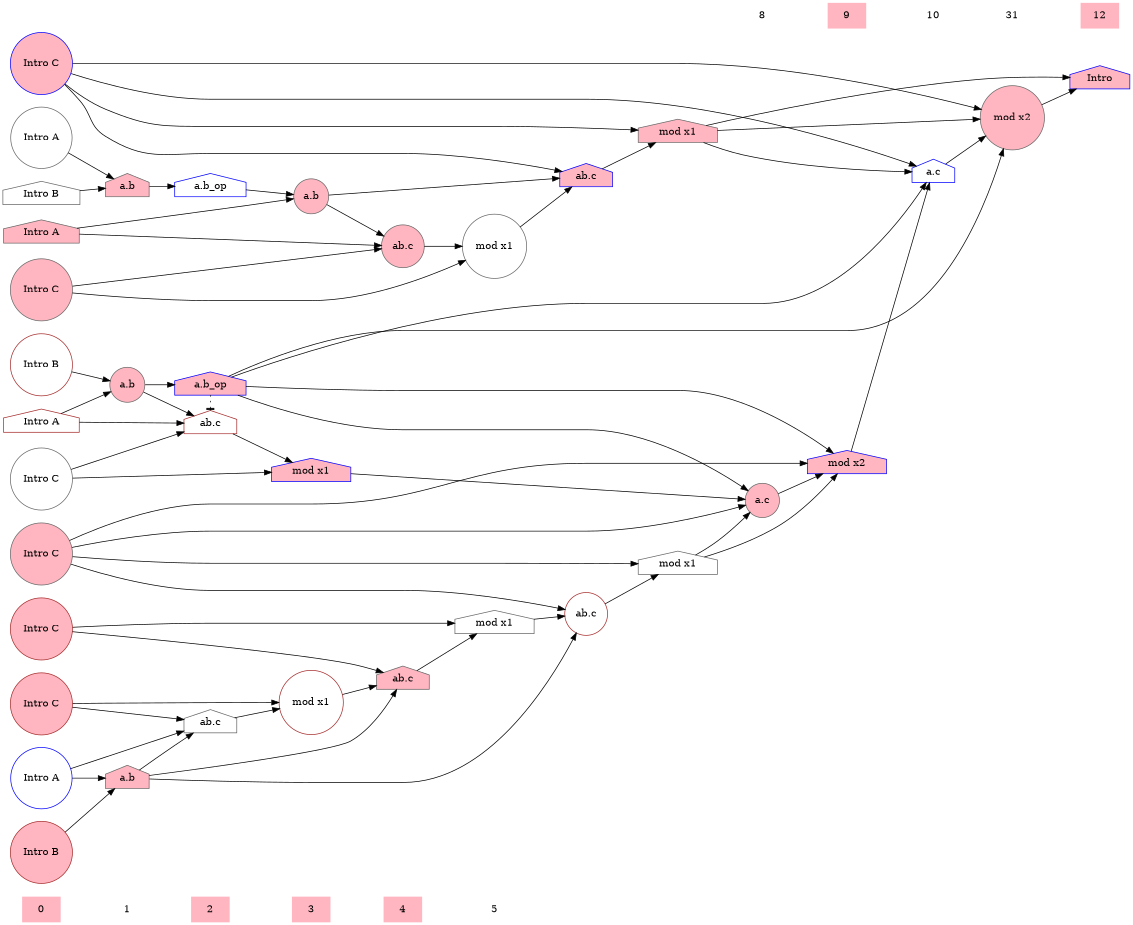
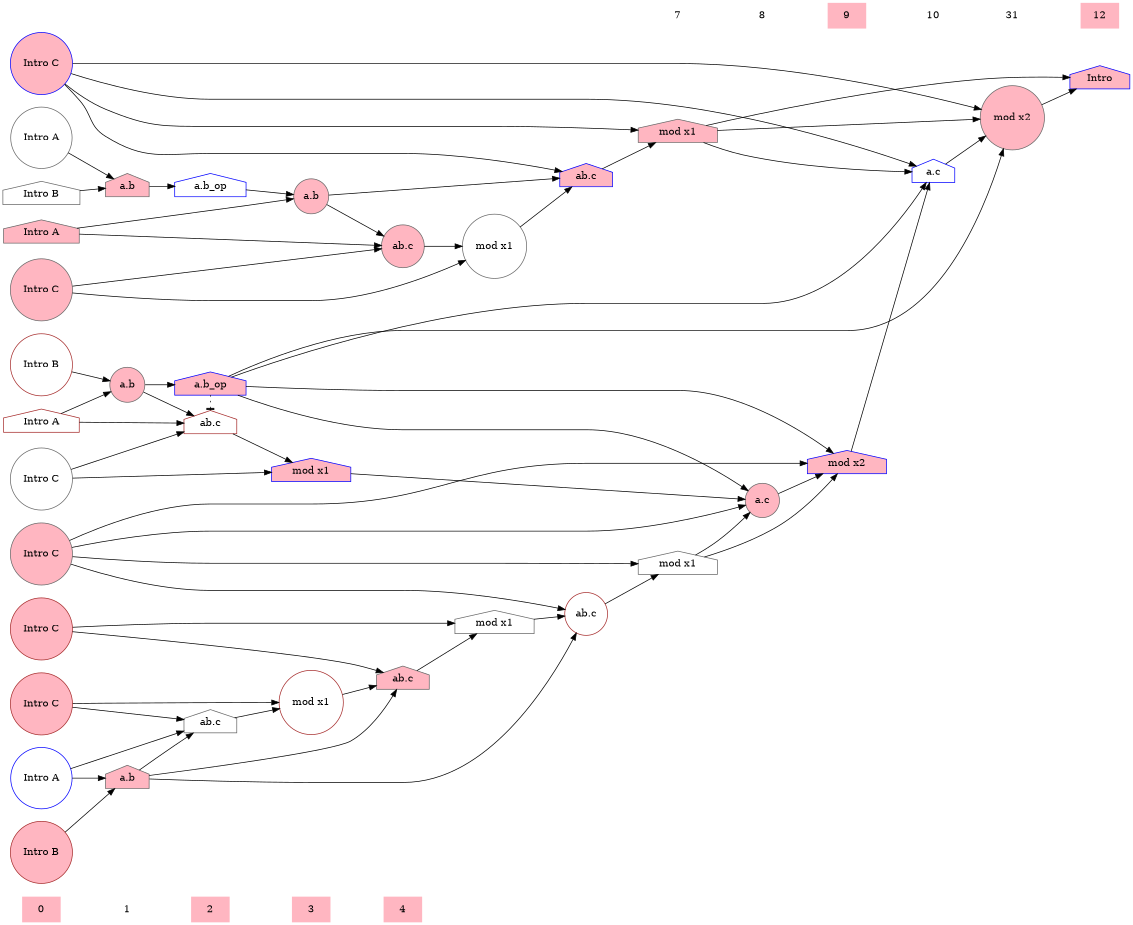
node "7": added
node "5": removed
